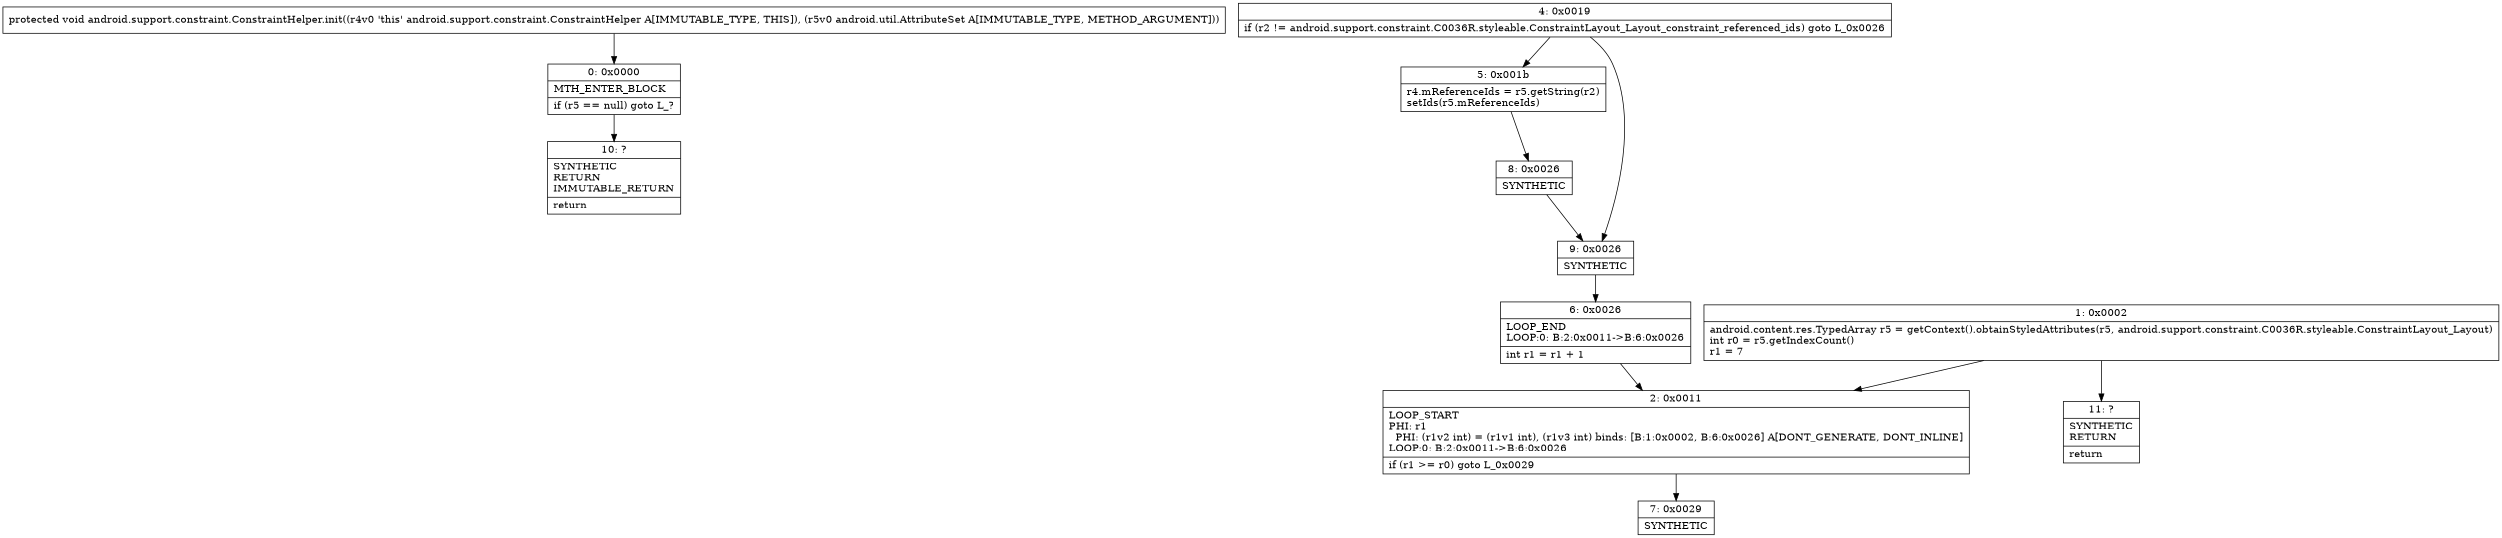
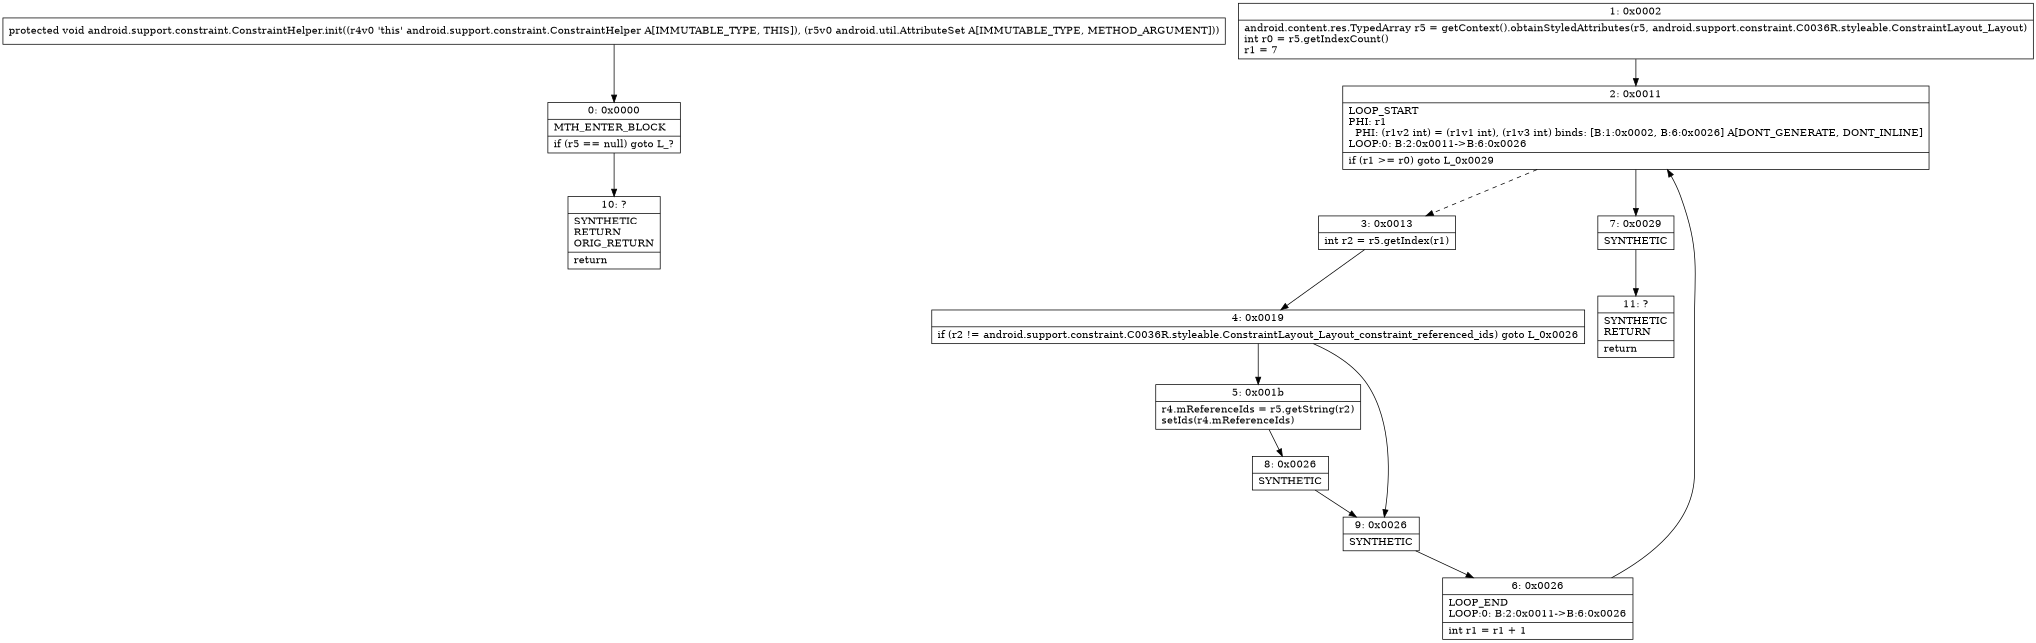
node "5: 0x001b": text "setIds(r5.mReferenceIds)" -> "setIds(r4.mReferenceIds)"
node "10: ?": text "IMMUTABLE_RETURN" -> "ORIG_RETURN"
node "3: 0x0013": added
edge "1: 0x0002" -> "11: ?": now "7: 0x0029" -> "11: ?"
